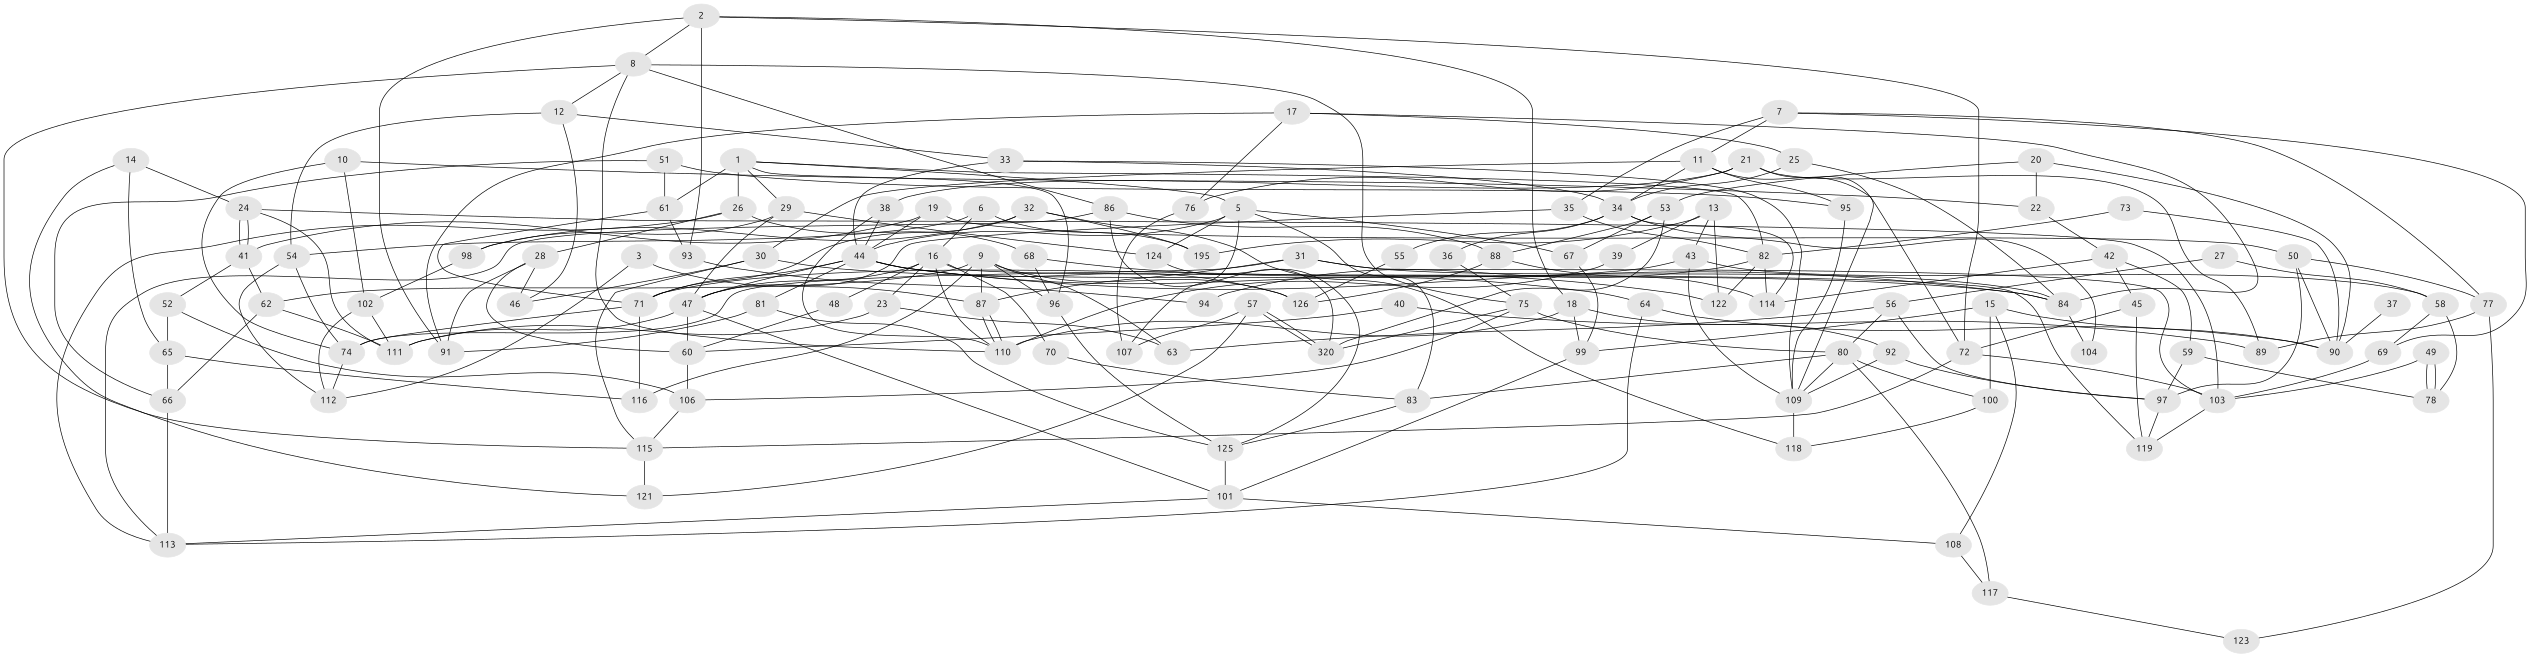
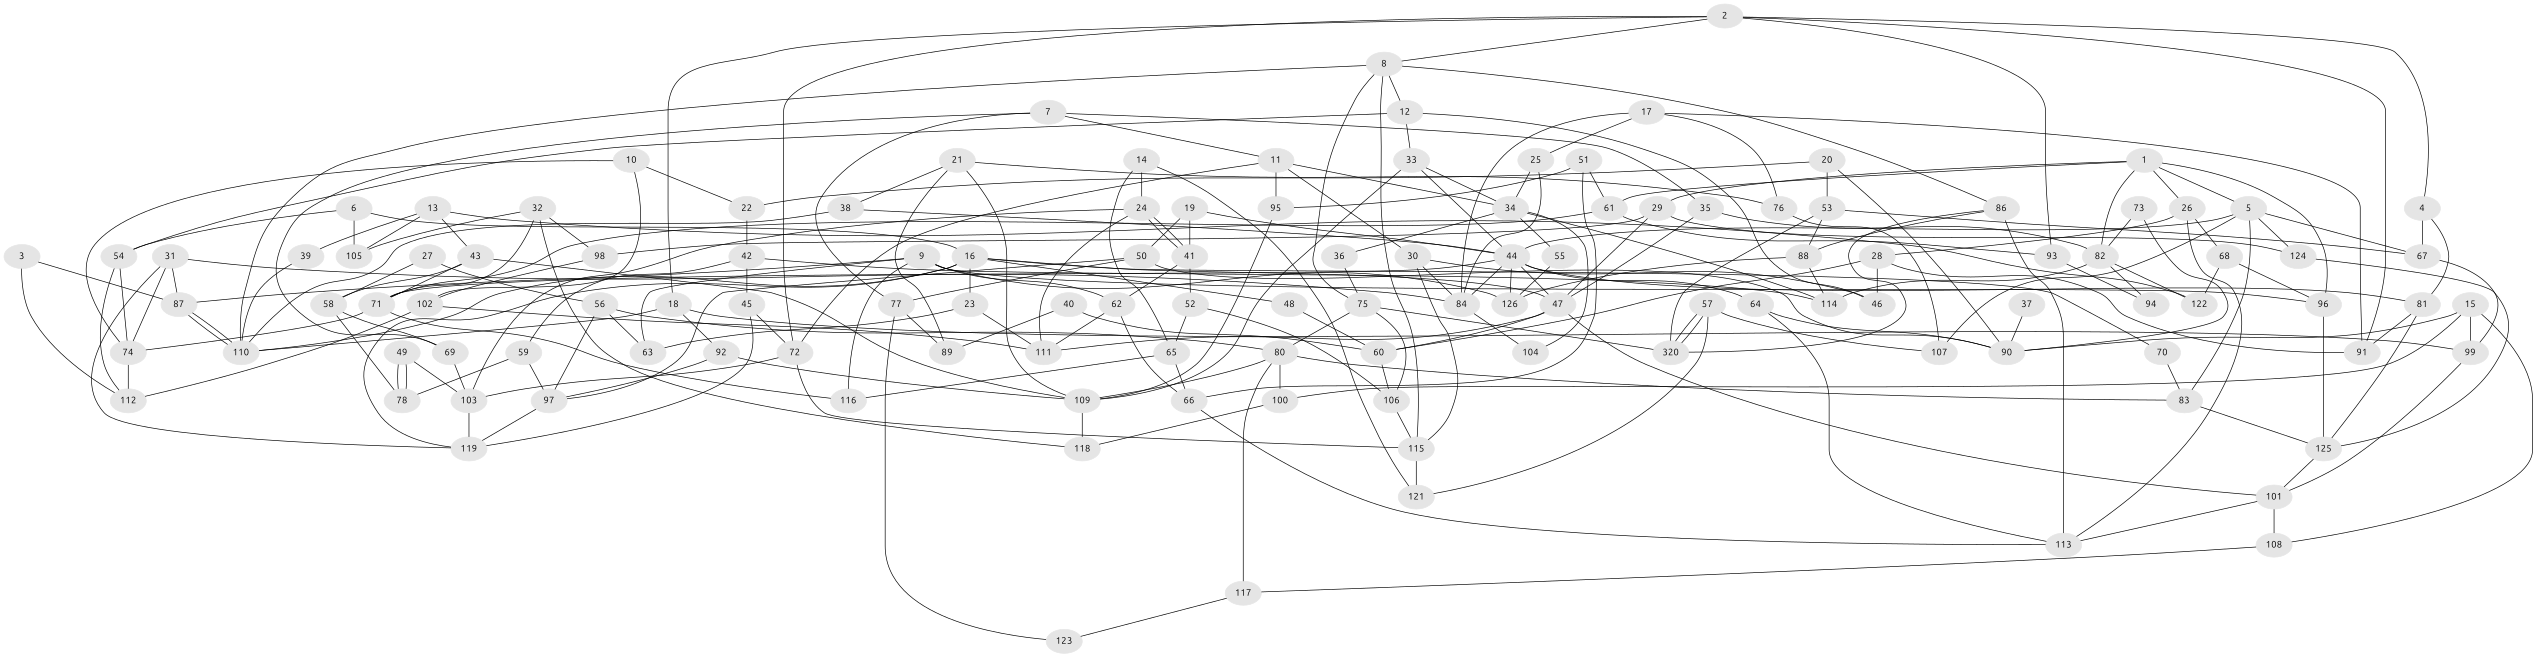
node "4": added
node "195": label "195" -> "105"
edge "31" -- "103": now "31" -- "119"
